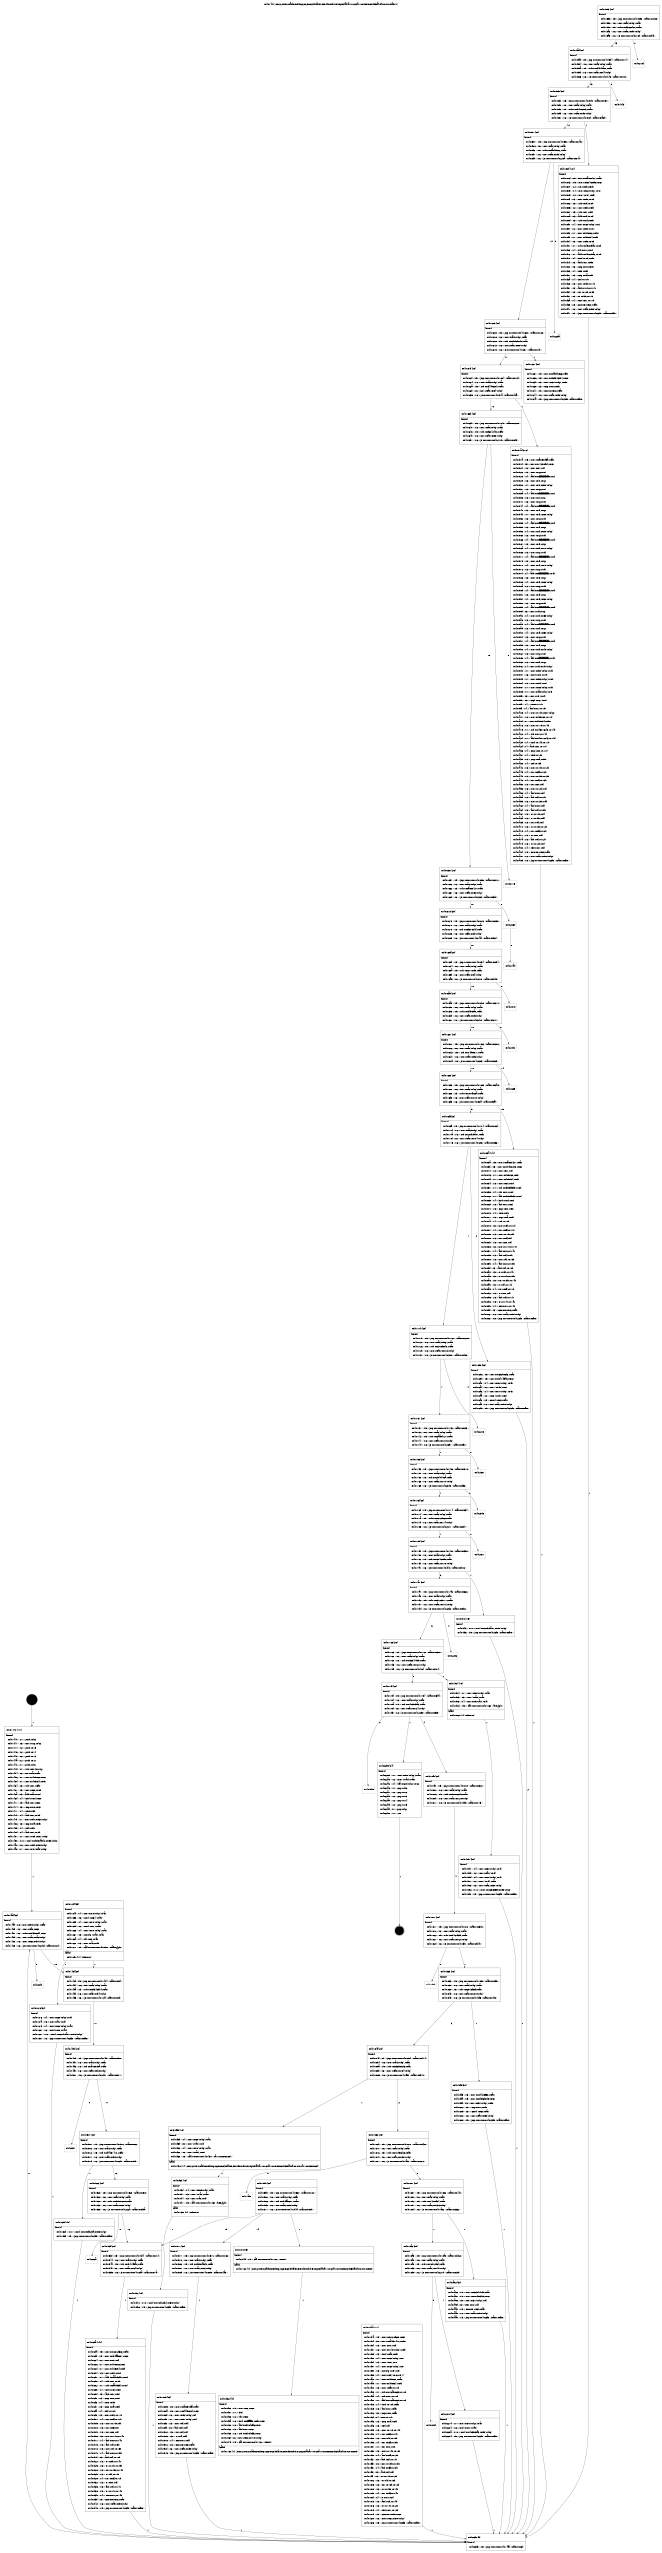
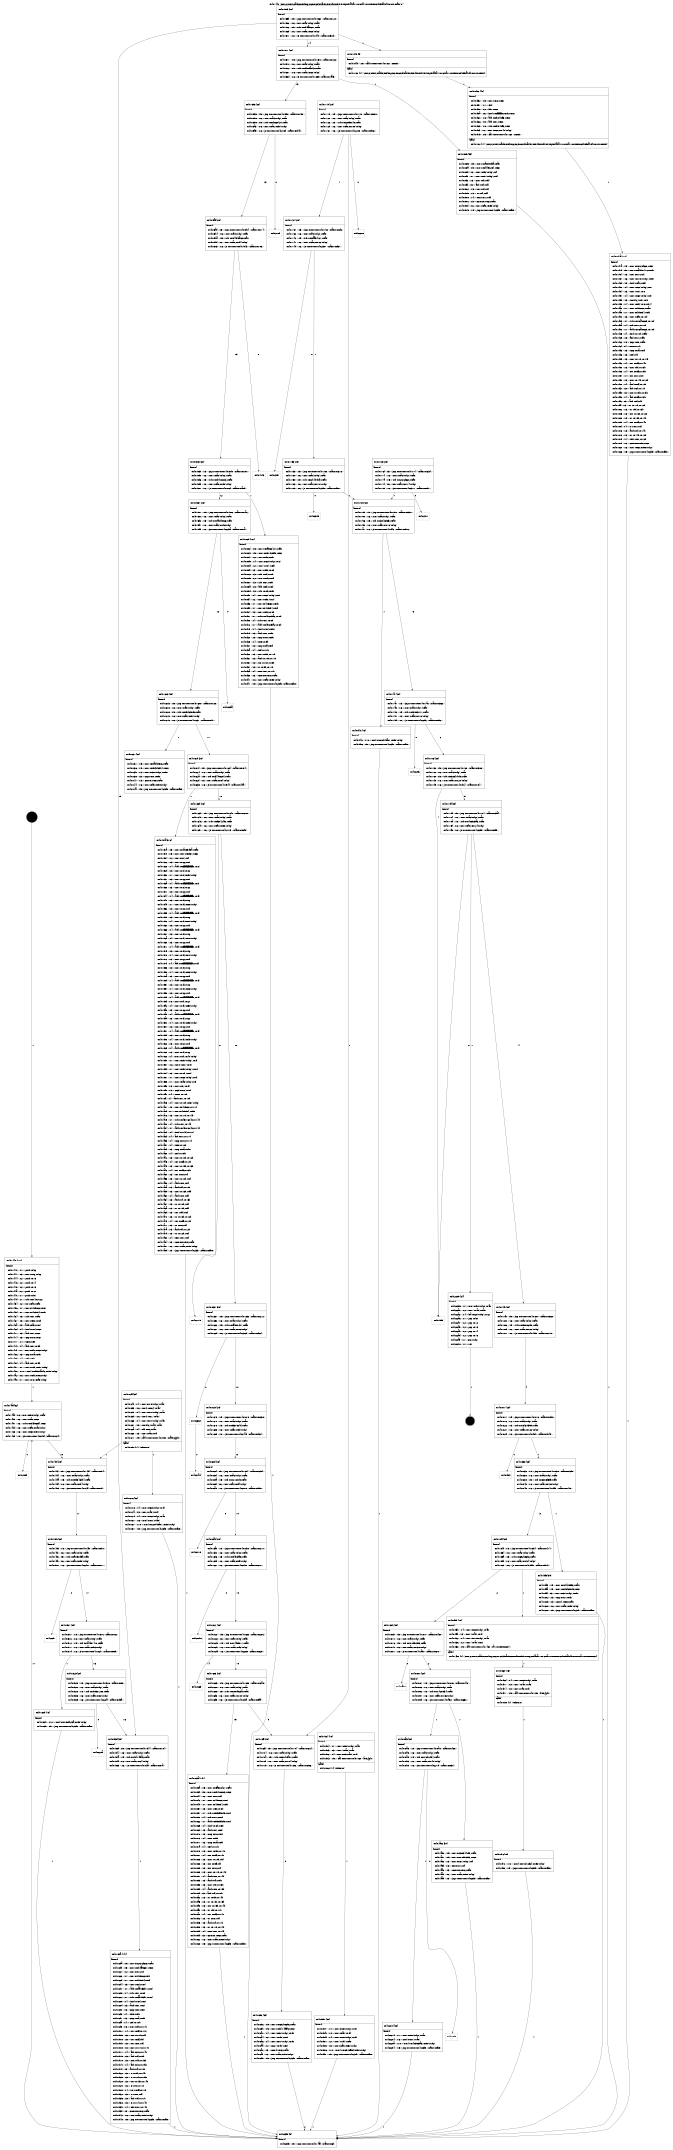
edge "0x401577 [28]" -> "0x401593 [28]": added, label "13"
edge "0x401d52 [40]" -> "0x401d7a [177]": added, label "1"
edge "0x4016ff [28]" -> "0x40171b [28]": reversed
edge "0x401753 [28]" -> "0x40176f [28]": now "0x401753 [28]" -> "0x40178b [28]"
edge "0x4017c3 [28]" -> "0x401bc4 [19]": now "0x4017c3 [28]" -> "0x401bb5"
